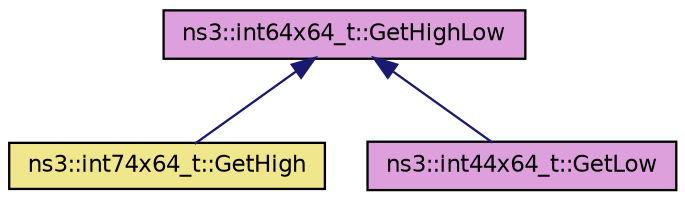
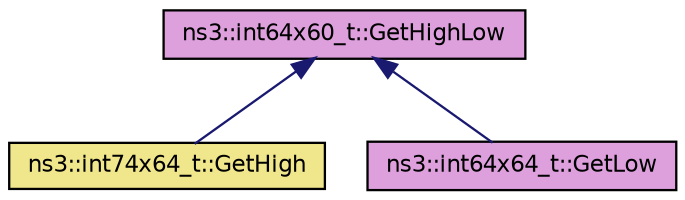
node "ns3::int64x64_t::GetHighLow": label "ns3::int64x64_t::GetHighLow" -> "ns3::int64x60_t::GetHighLow"
node "ns3::int44x64_t::GetLow": label "ns3::int44x64_t::GetLow" -> "ns3::int64x64_t::GetLow"
